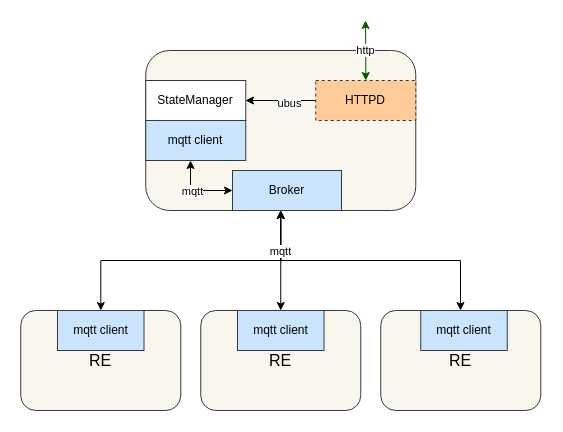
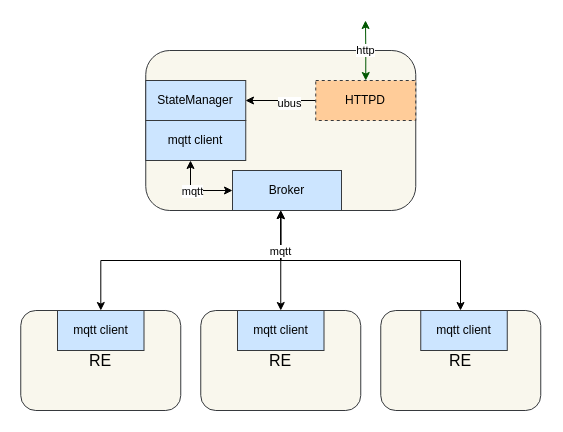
node "StateManager": fillcolor #ffffff -> #cce5ff
